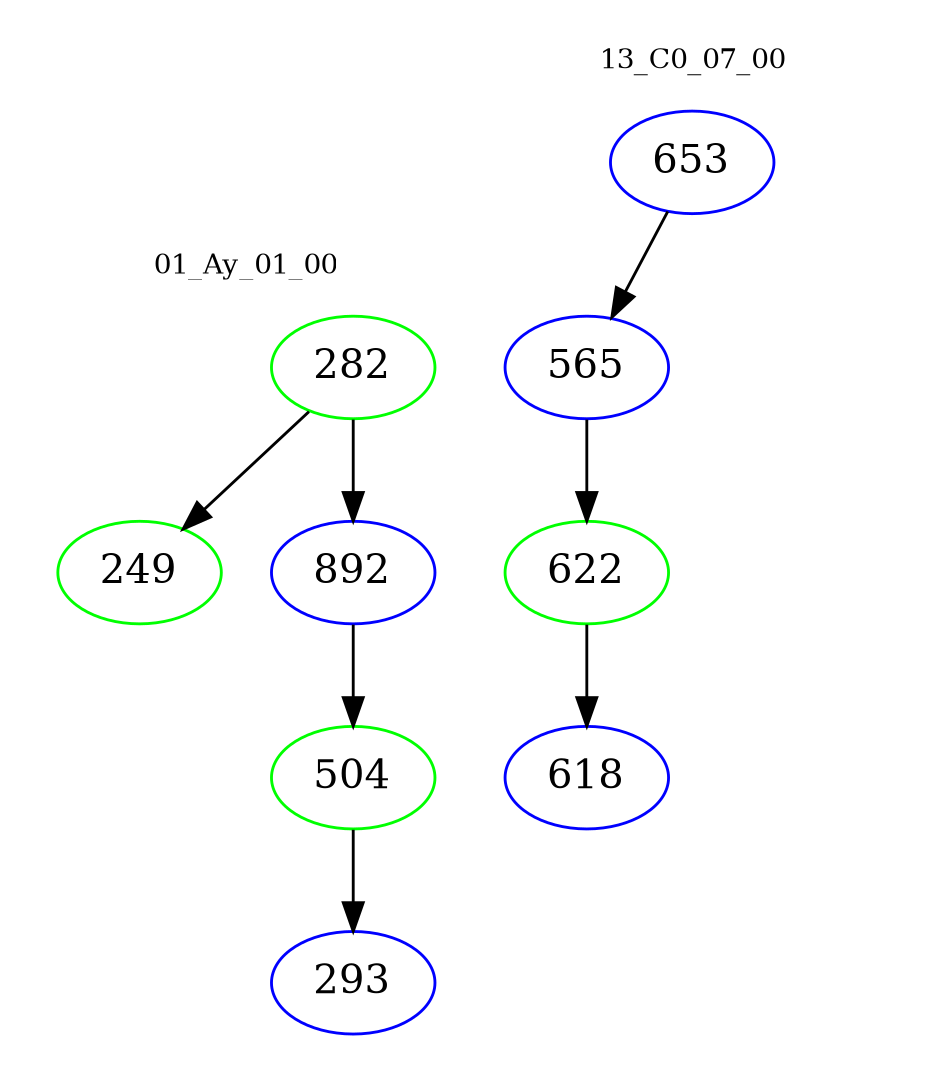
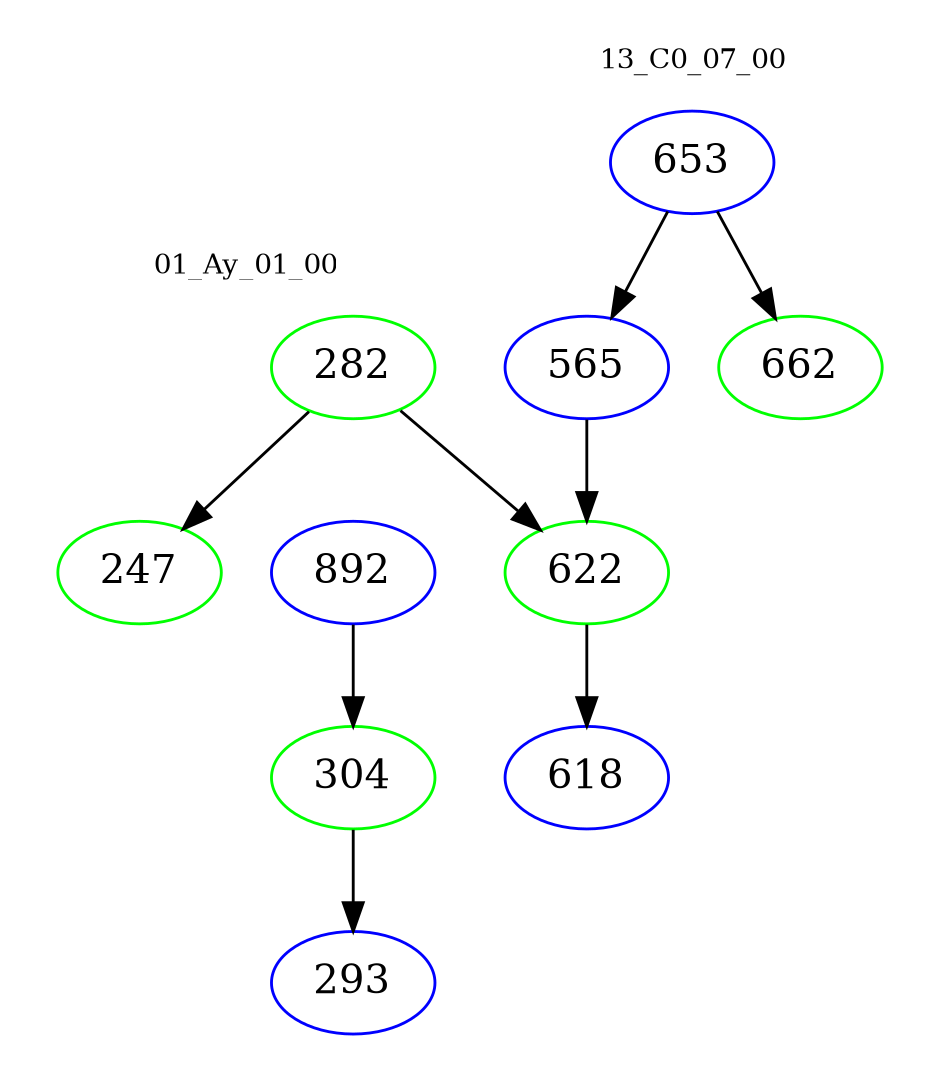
node "662": added
edge "282" -> "892": now "282" -> "622"
node "249": label "249" -> "247"
node "504": label "504" -> "304"
